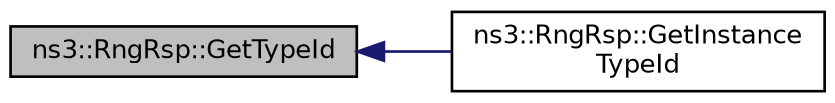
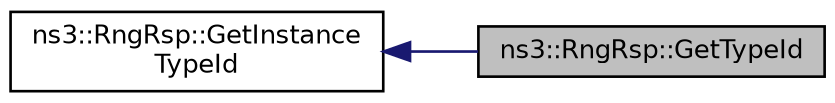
edge "ns3::RngRsp::GetInstance TypeId" -> "ns3::RngRsp::GetTypeId": reversed
